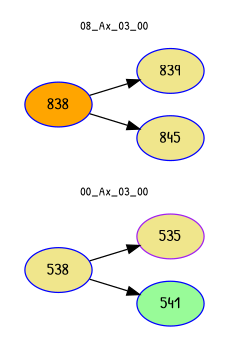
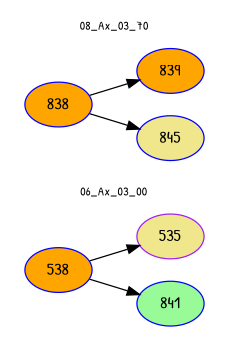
cluster "08_Ax_03_00": label "08_Ax_03_00" -> "08_Ax_03_70"
node "839": fillcolor khaki -> orange
cluster "00_Ax_03_00": label "00_Ax_03_00" -> "06_Ax_03_00"
node "538": fillcolor khaki -> orange
node "541": label "541" -> "841"
